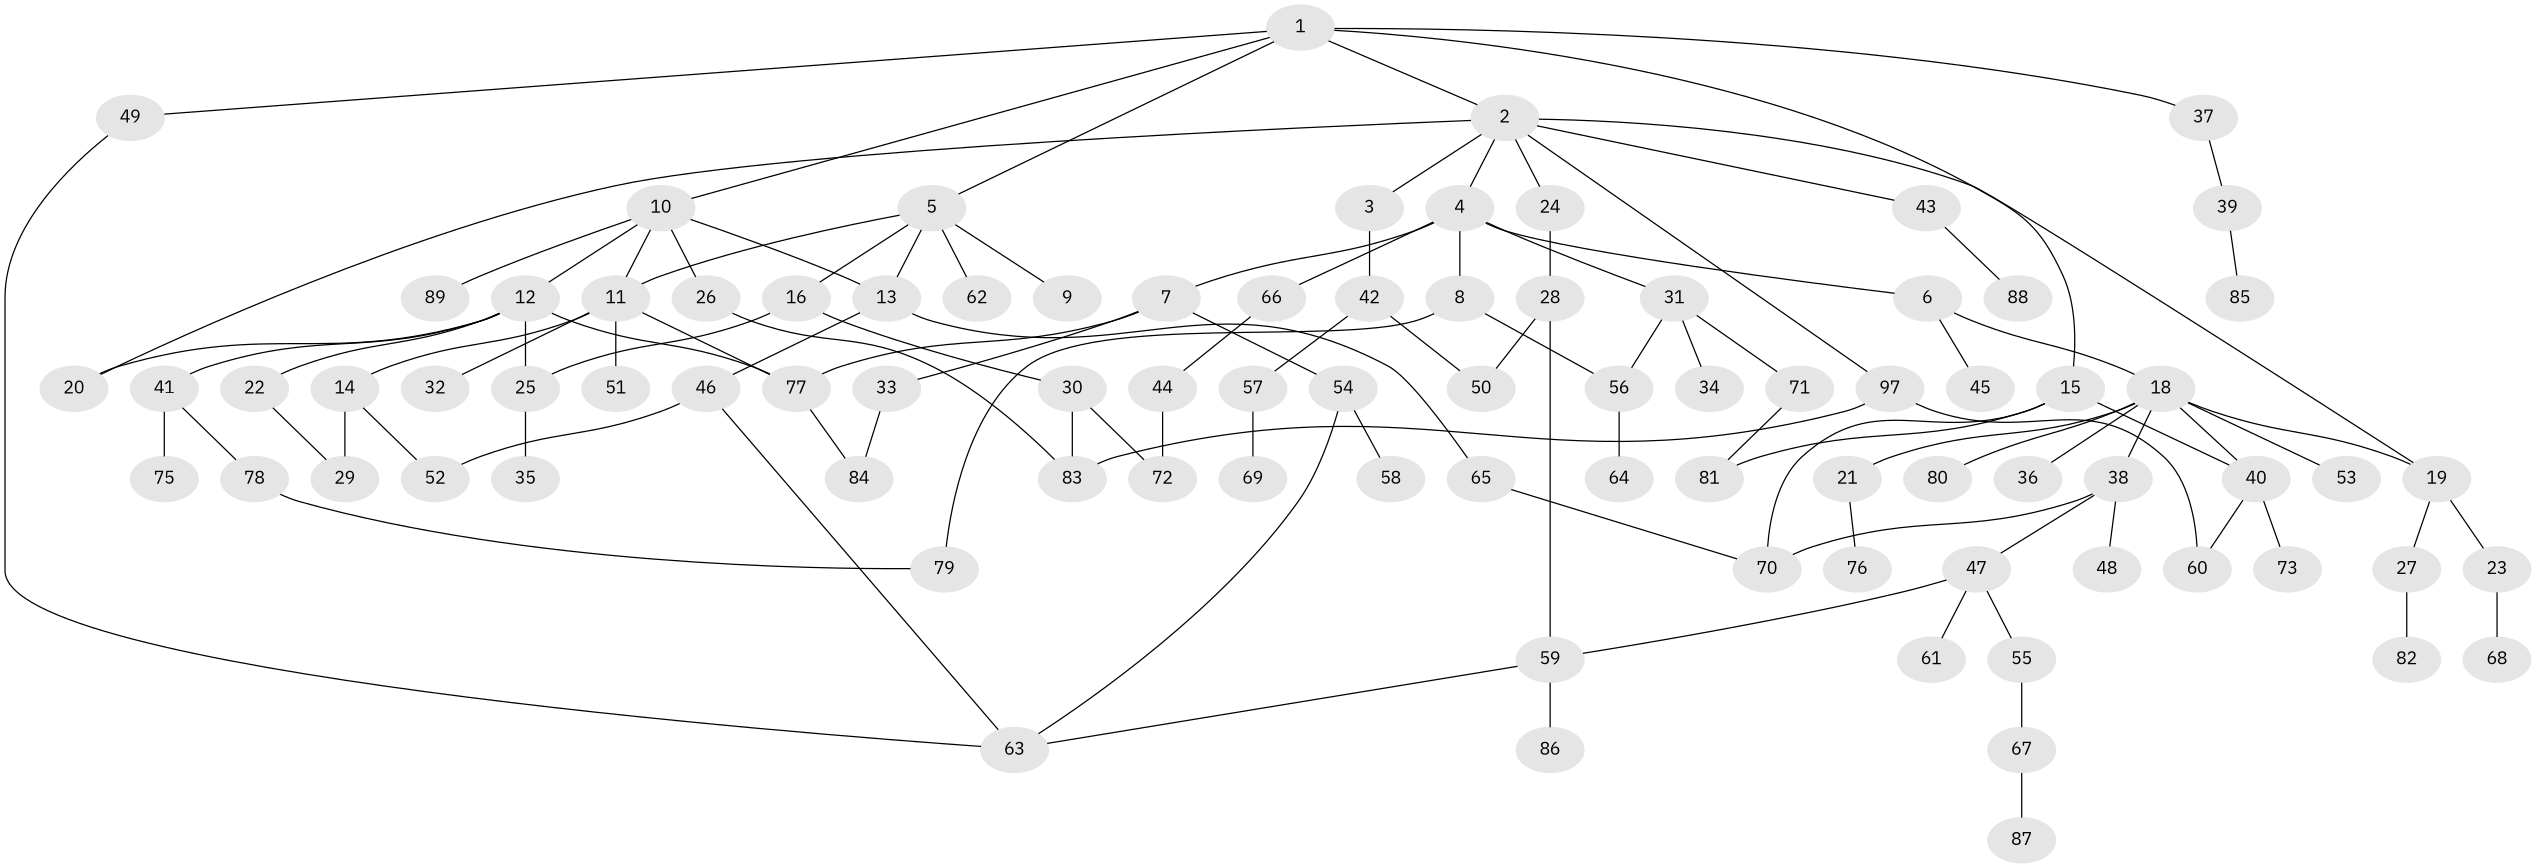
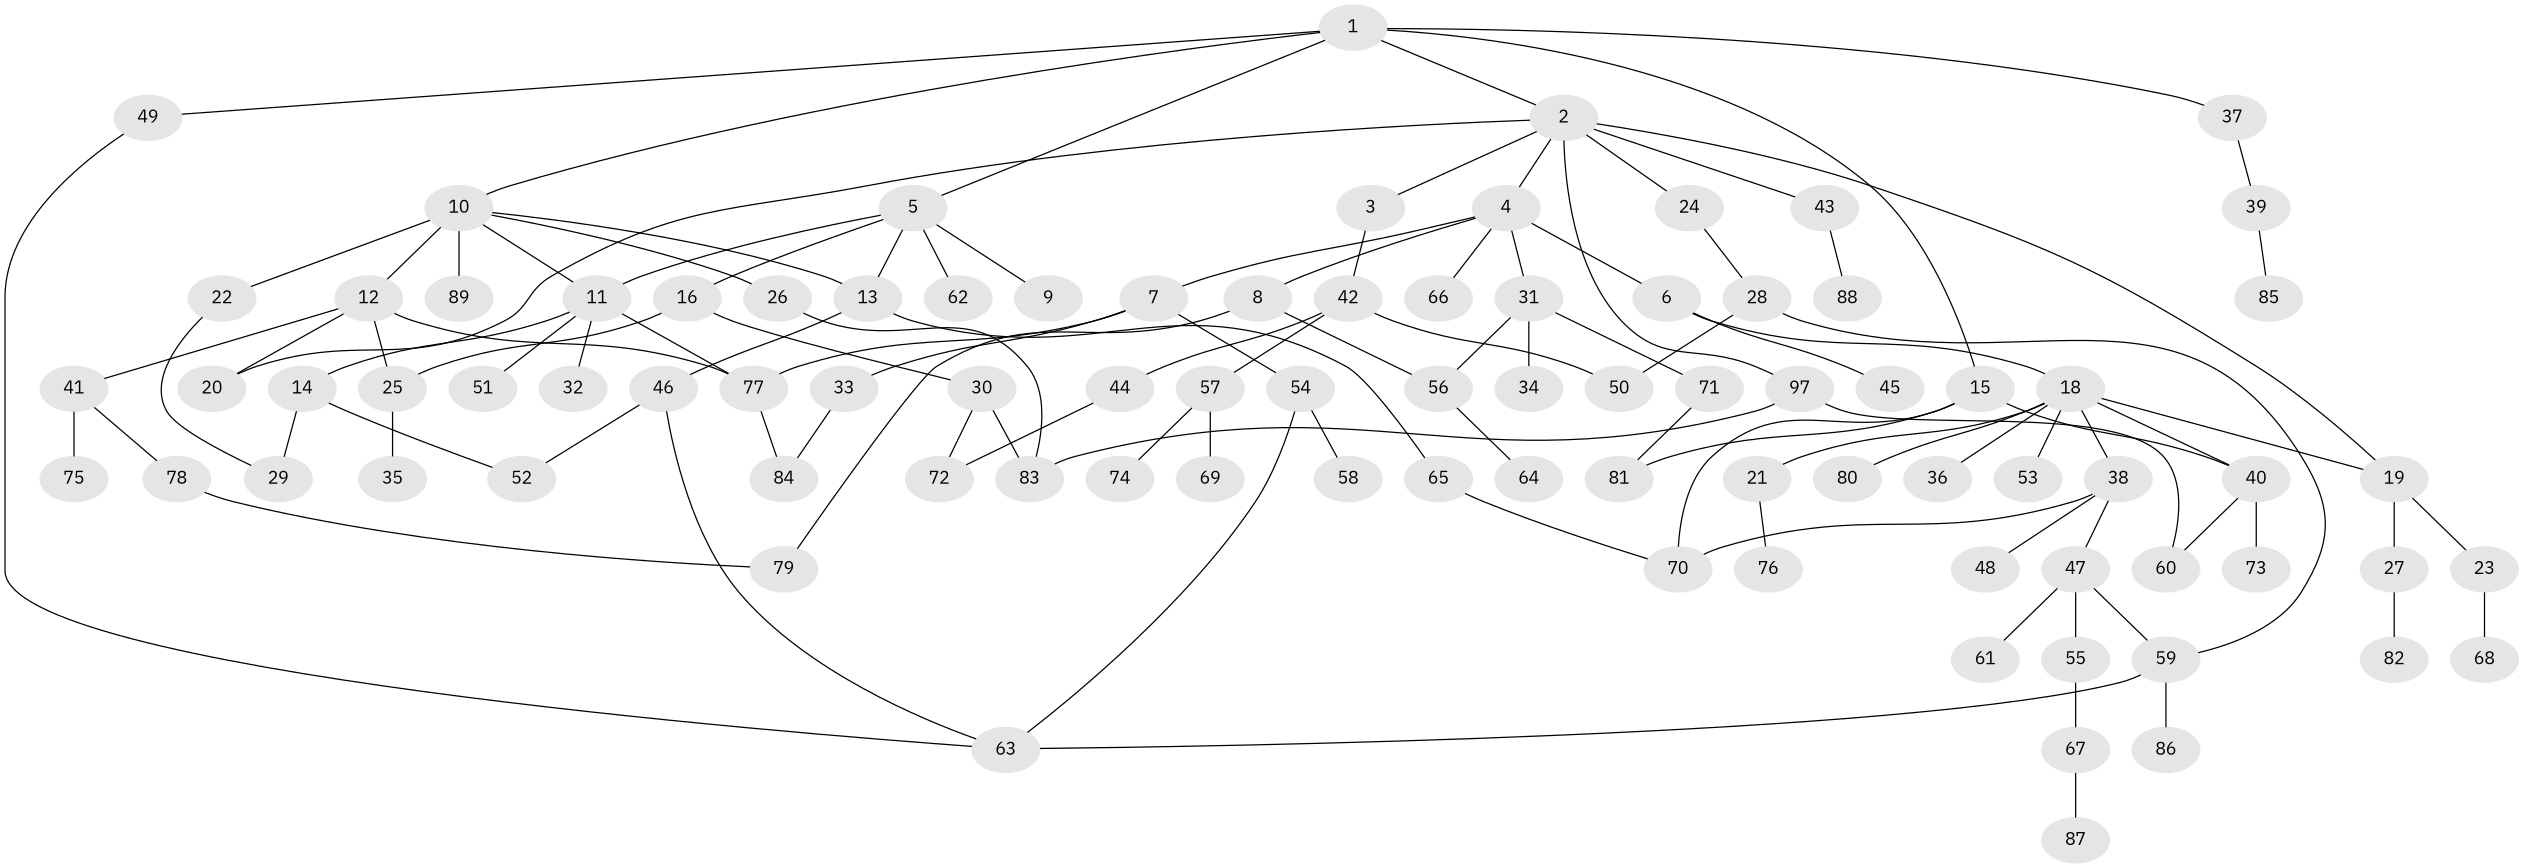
edge "66" -- "44": now "42" -- "44"
edge "12" -- "22": now "10" -- "22"
node "74": added
